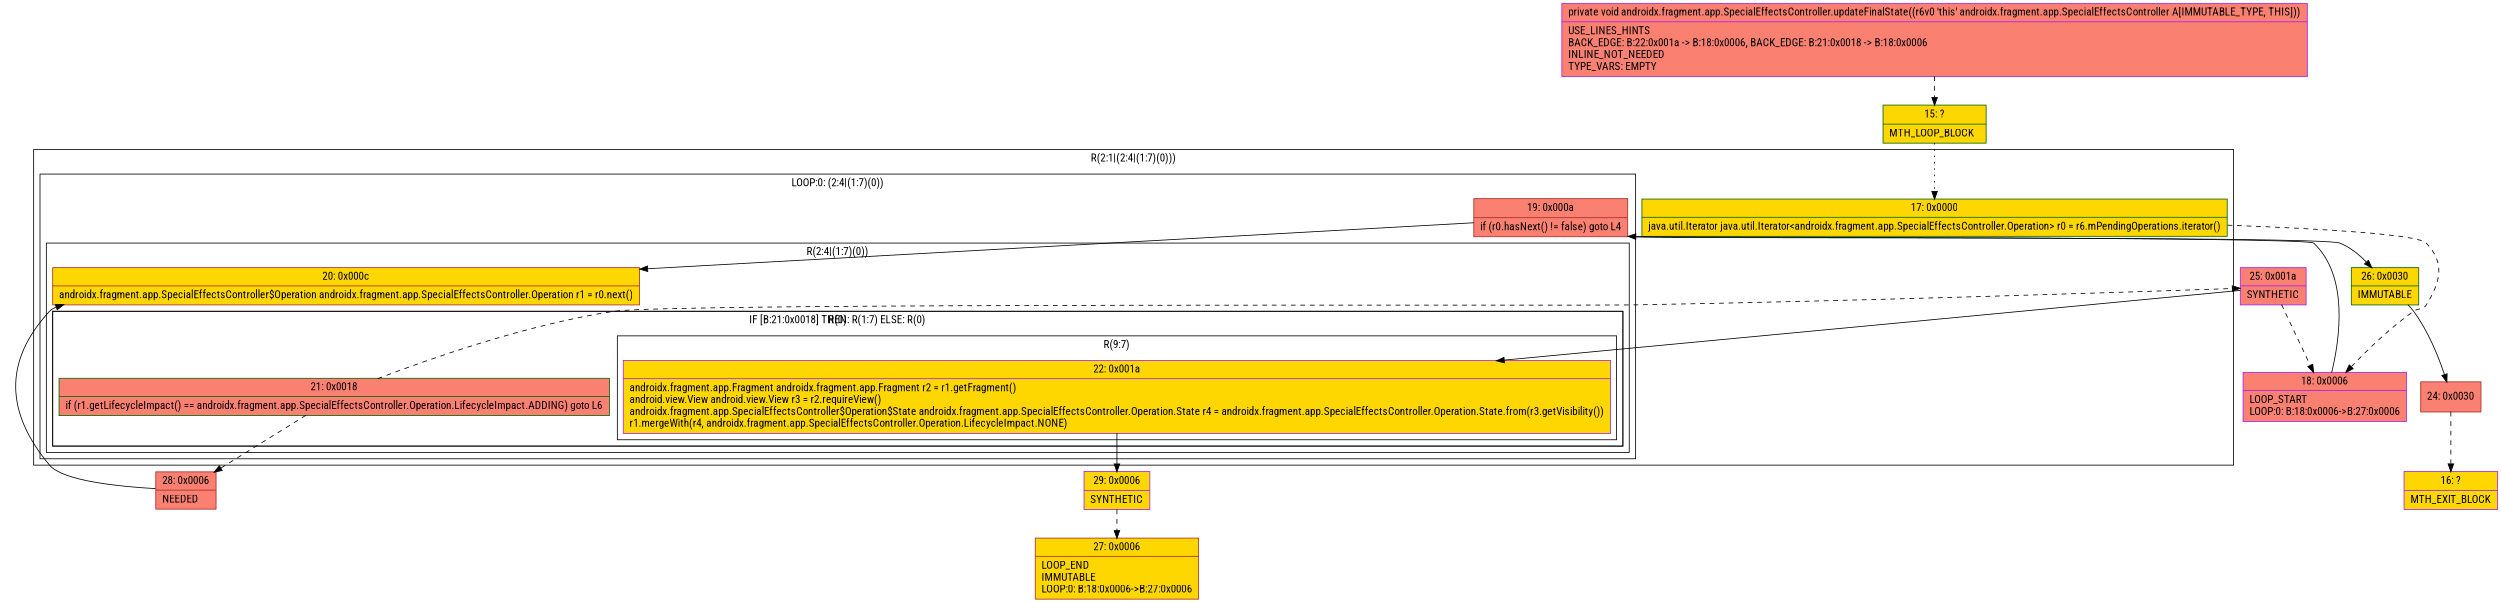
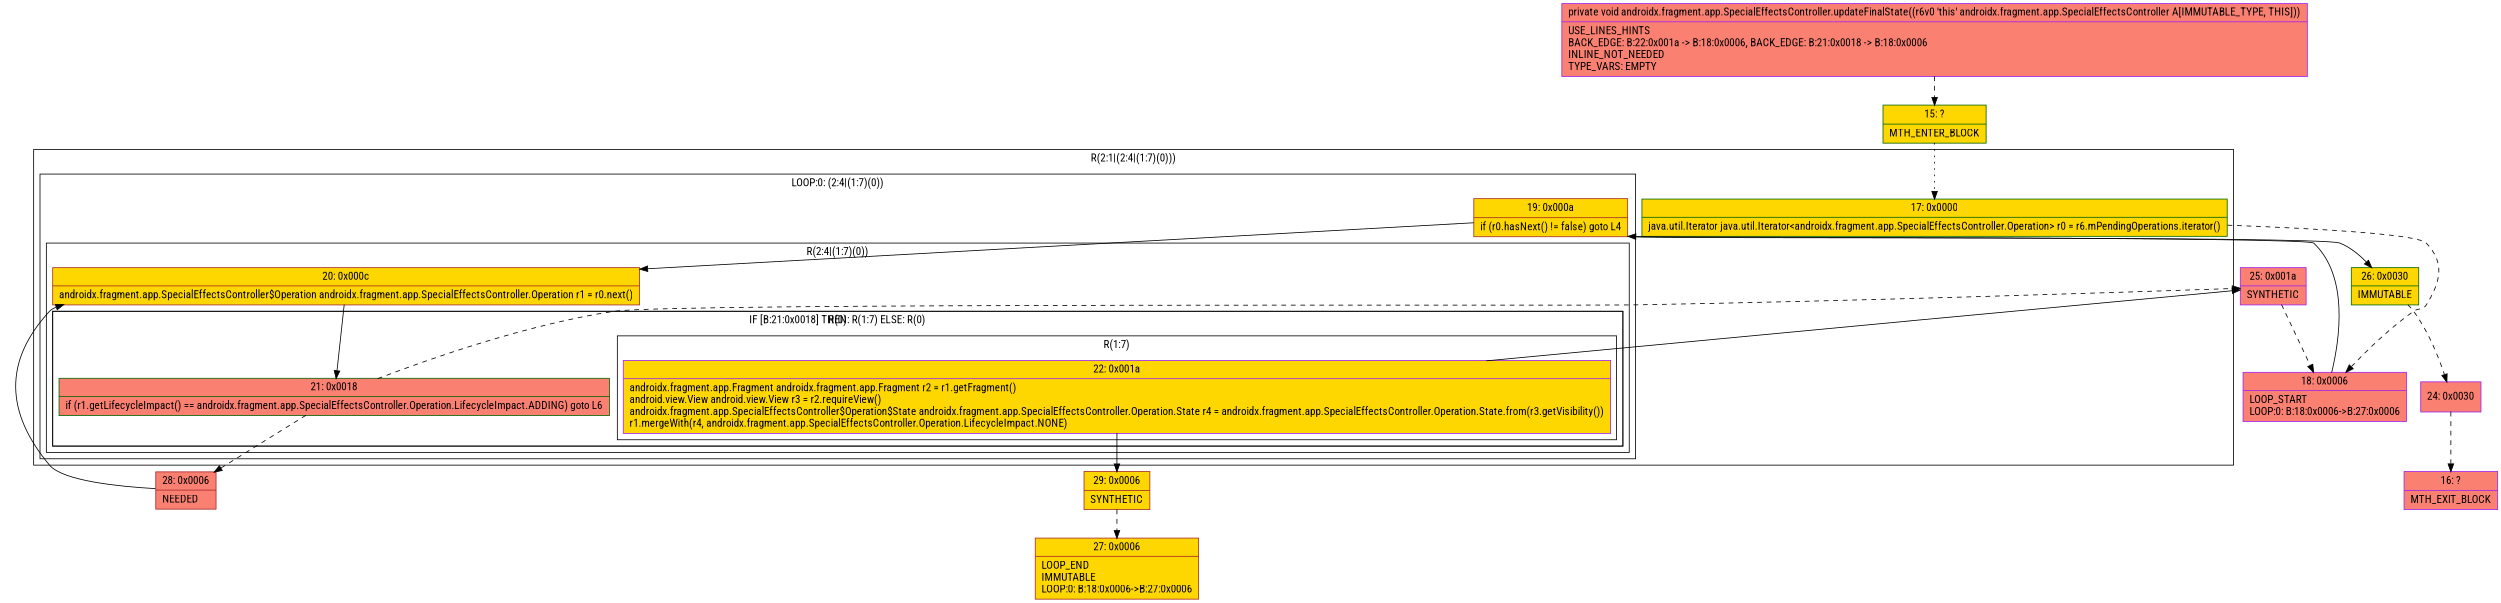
node "15: ?": text "MTH_LOOP_BLOCK" -> "MTH_ENTER_BLOCK"
node "19: 0x000a": fillcolor salmon -> gold
edge "25: 0x001a" -> "22: 0x001a": reversed
edge "20: 0x000c" -> "21: 0x0018": added
edge "26: 0x0030" -> "24: 0x0030": style solid -> dashed
cluster "R(9:7)": label "R(9:7)" -> "R(1:7)"
node "24: 0x0030": color brown -> purple
node "29: 0x0006": color purple -> brown
node "16: ?": fillcolor gold -> salmon
